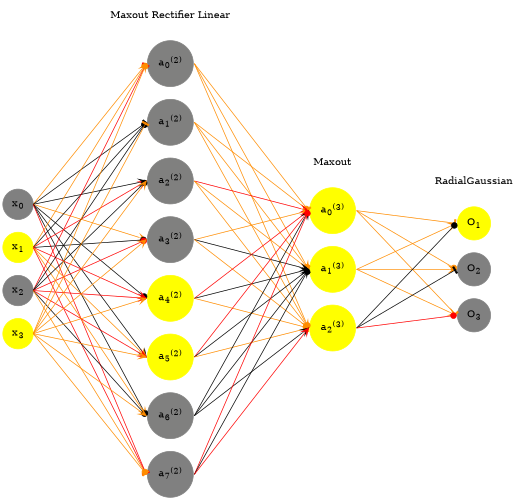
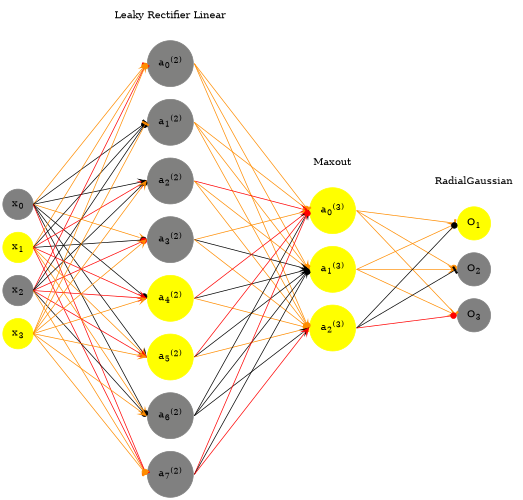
node "Maxout Rectifier Linear": label "Maxout Rectifier Linear" -> "Leaky Rectifier Linear"
